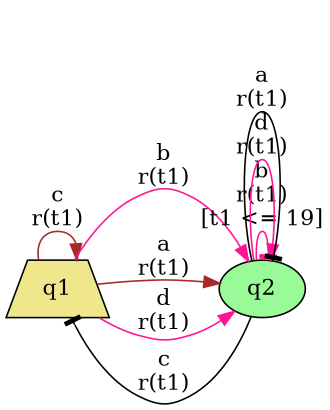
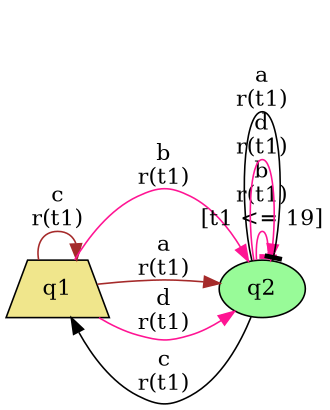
edge "q2" -> "q1": arrowhead tee -> normal
